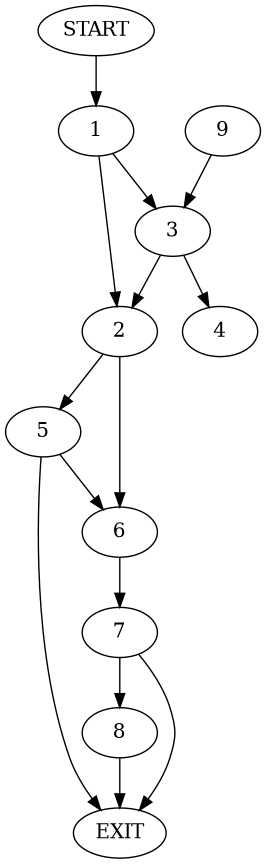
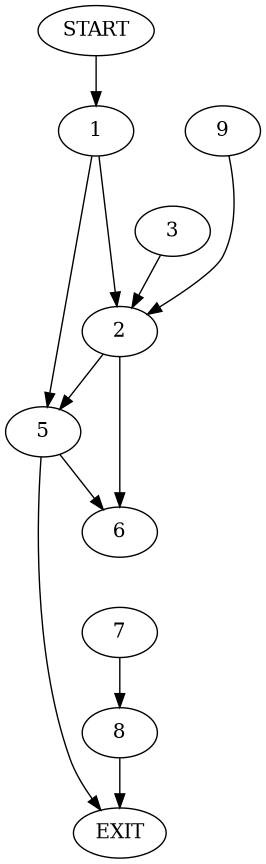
edge "9" -> "3": now "9" -> "2"
edge "1" -> "3": now "1" -> "5"
node "4": removed
edge "6" -> "7": removed
edge "7" -> "EXIT": removed
